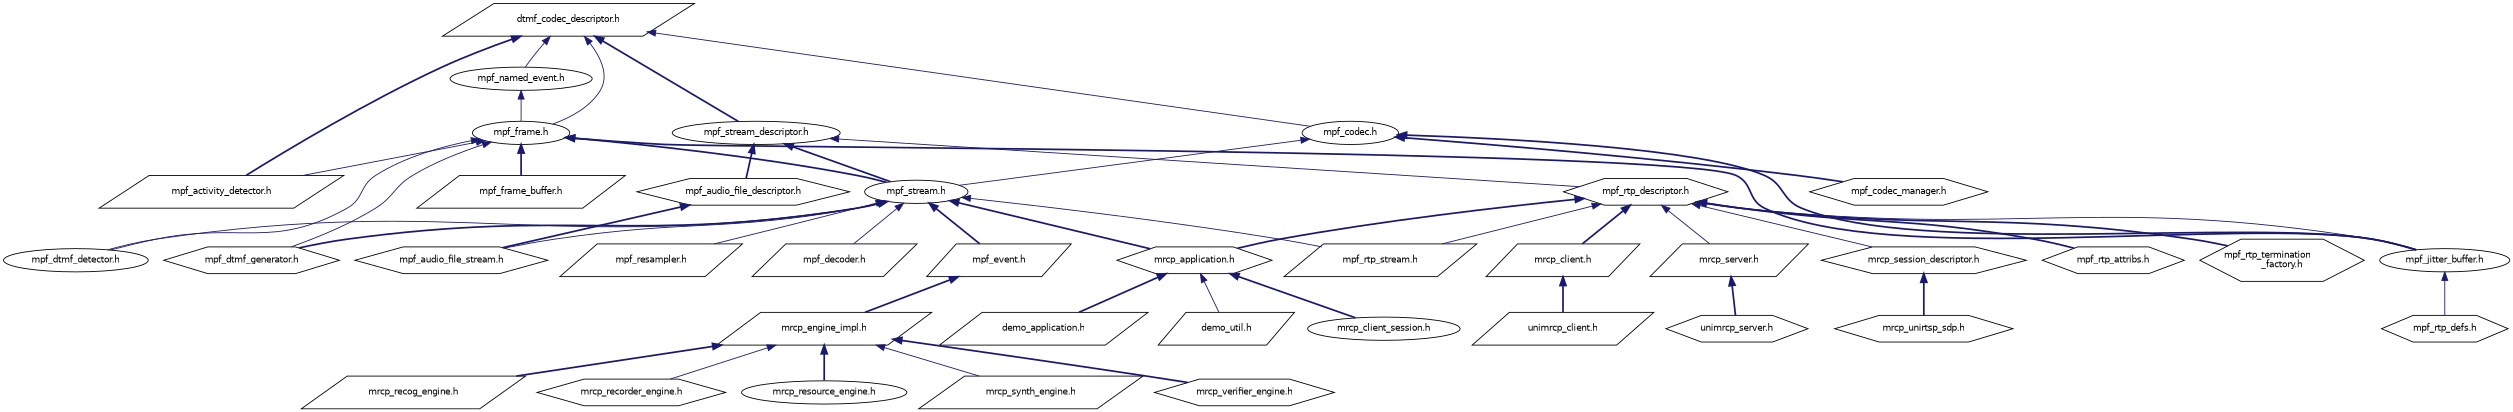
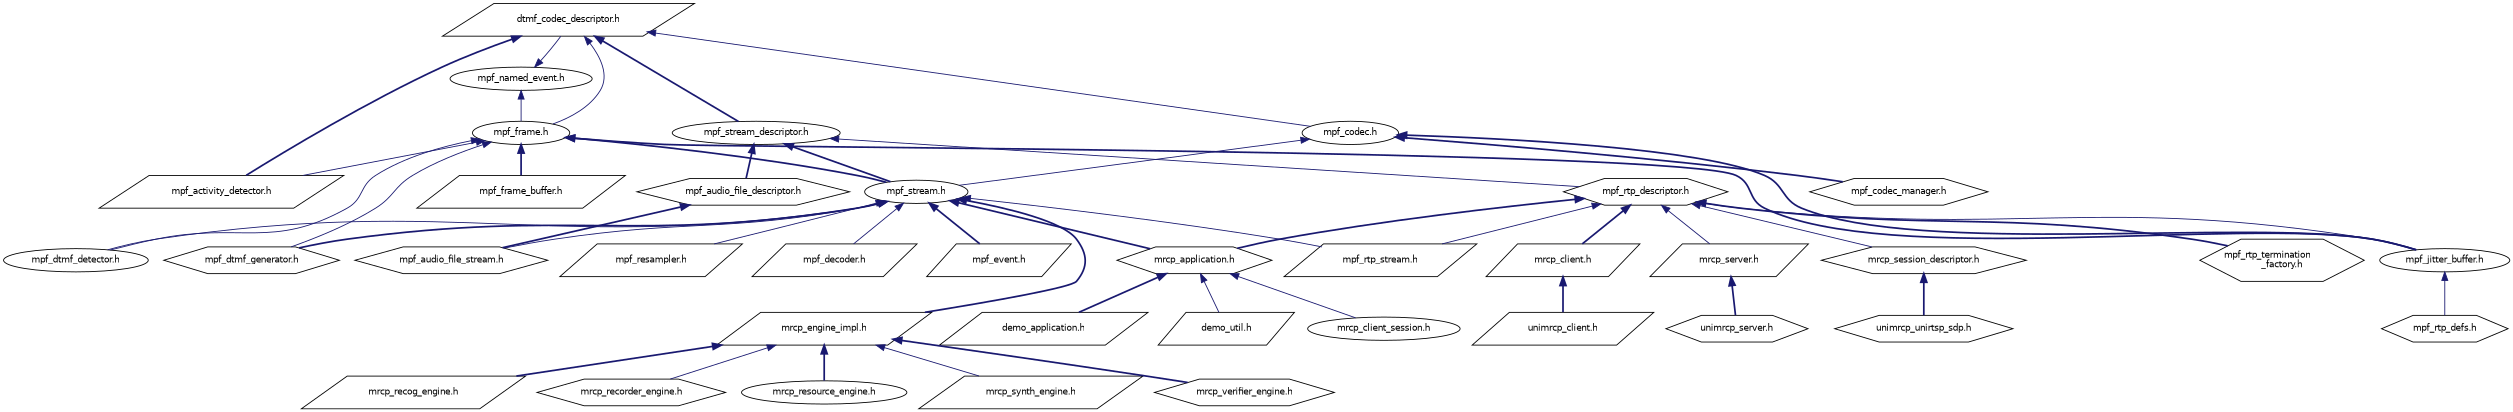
edge "mpf_named_event.h" -> "dtmf_codec_descriptor.h": reversed
node "mpf_rtp_attribs.h": removed
edge "mrcp_engine_impl.h" -> "mpf_event.h": now "mrcp_engine_impl.h" -> "mpf_stream.h"
edge "mrcp_client_session.h" -> "mrcp_application.h": style bold -> solid
node "mrcp_unirtsp_sdp.h": label "mrcp_unirtsp_sdp.h" -> "unimrcp_unirtsp_sdp.h"
